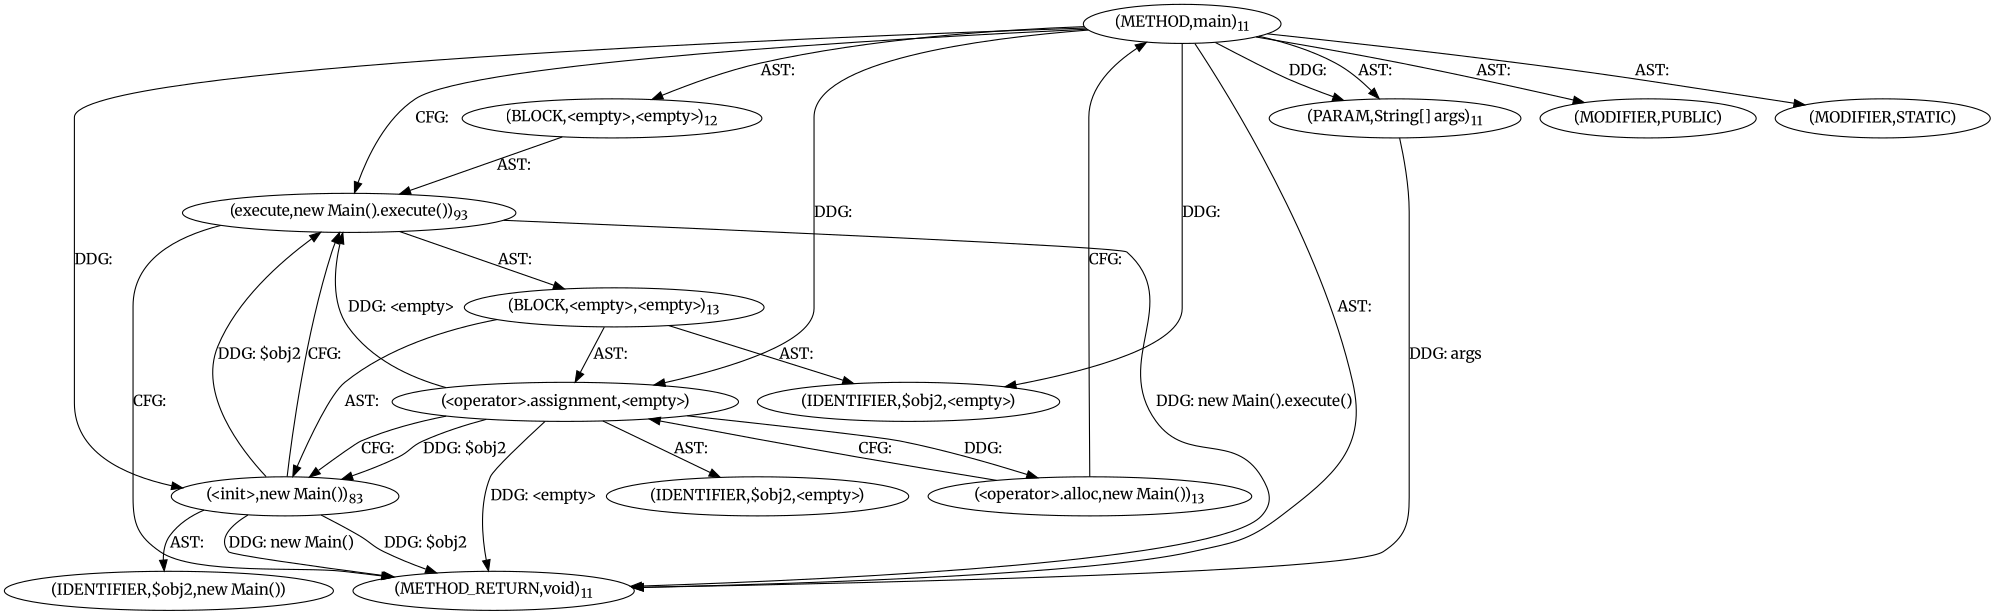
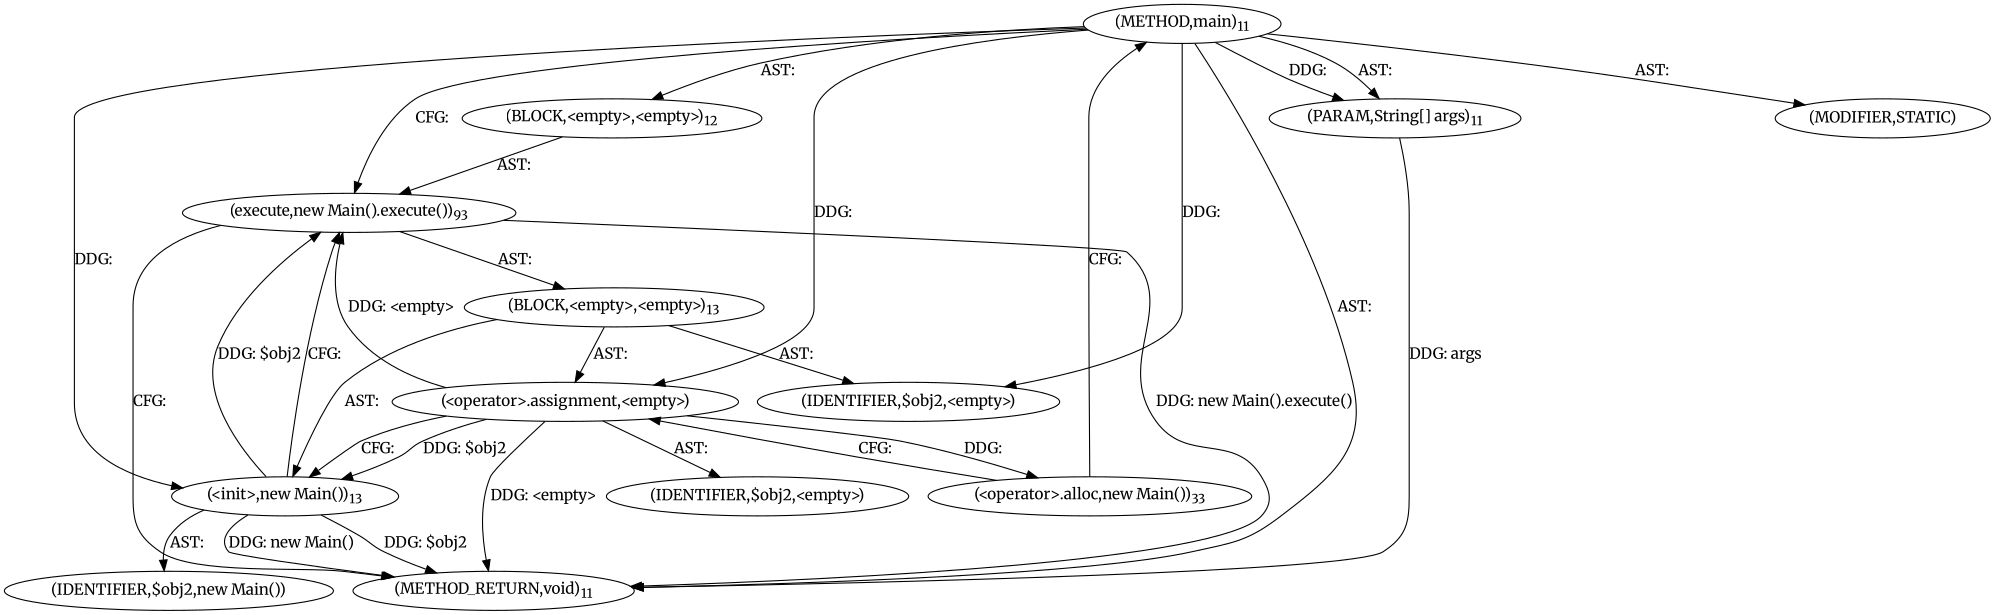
node "(MODIFIER,PUBLIC)": removed
node "(<init>,new Main())": text "83" -> "13"
node "(<operator>.alloc,new Main())": text "13" -> "33"
